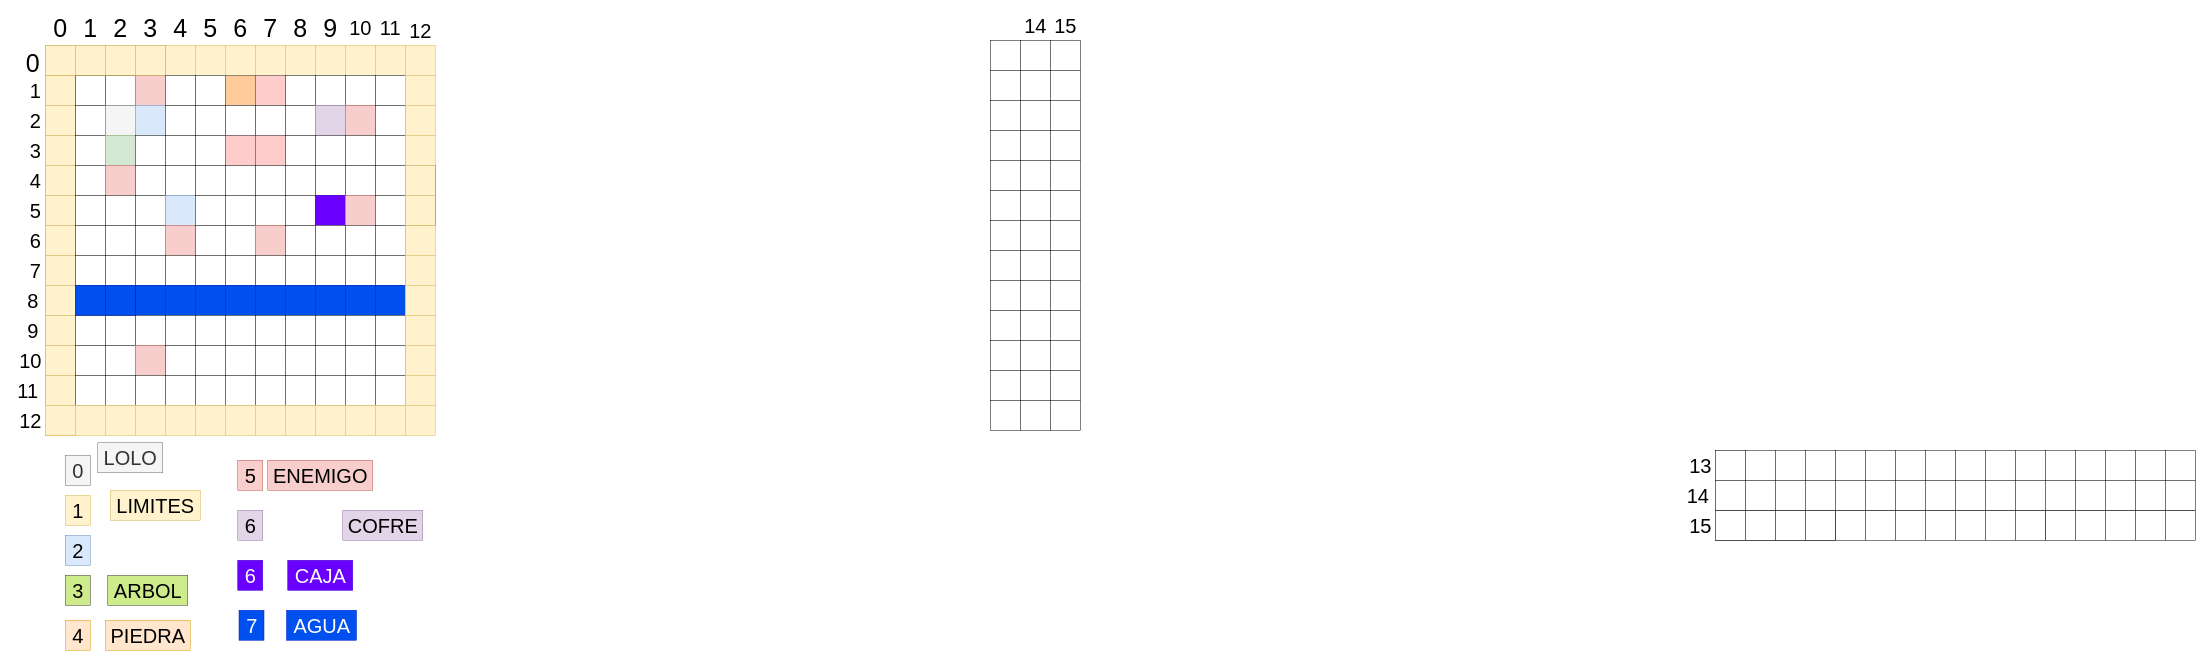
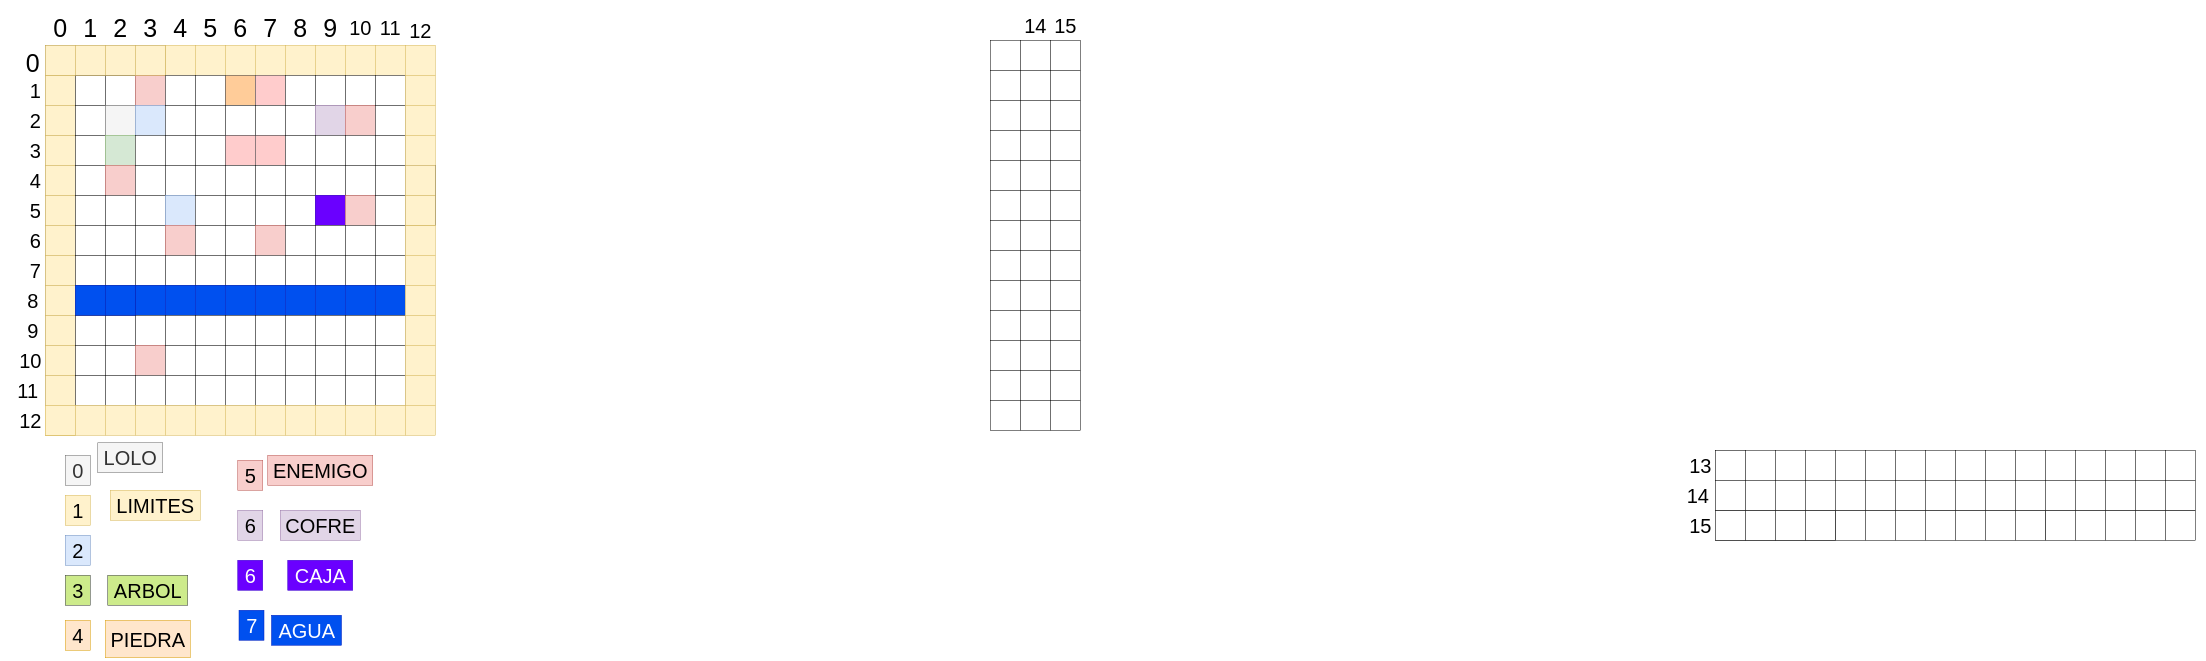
node "ENEMIGO": moved (320, 475) -> (320, 470)
node "COFRE": moved (383, 525) -> (320, 525)
node "AGUA": moved (322, 625) -> (307, 630)
node "PIEDRA": size 85x30 -> 85x38
